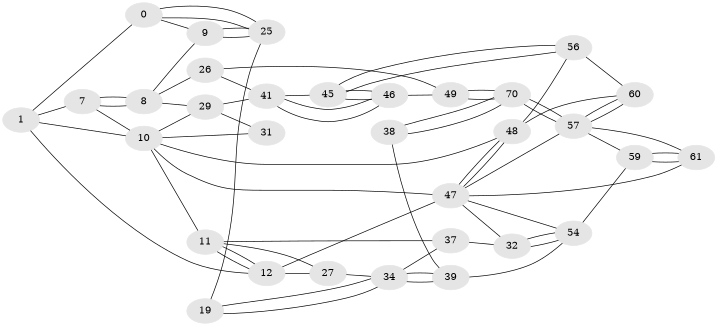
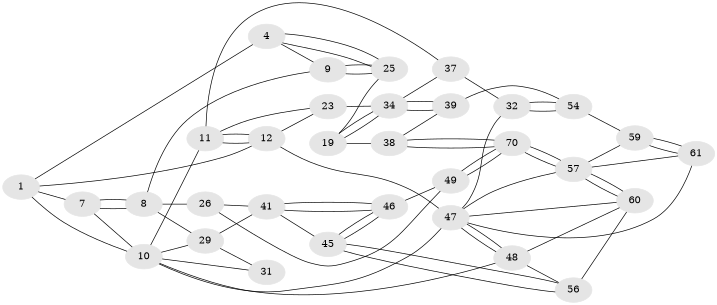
node "0": label "0" -> "4"
edge "19" -- "38": added
edge "47" -- "54": now "47" -- "60"
node "27": label "27" -> "23"
